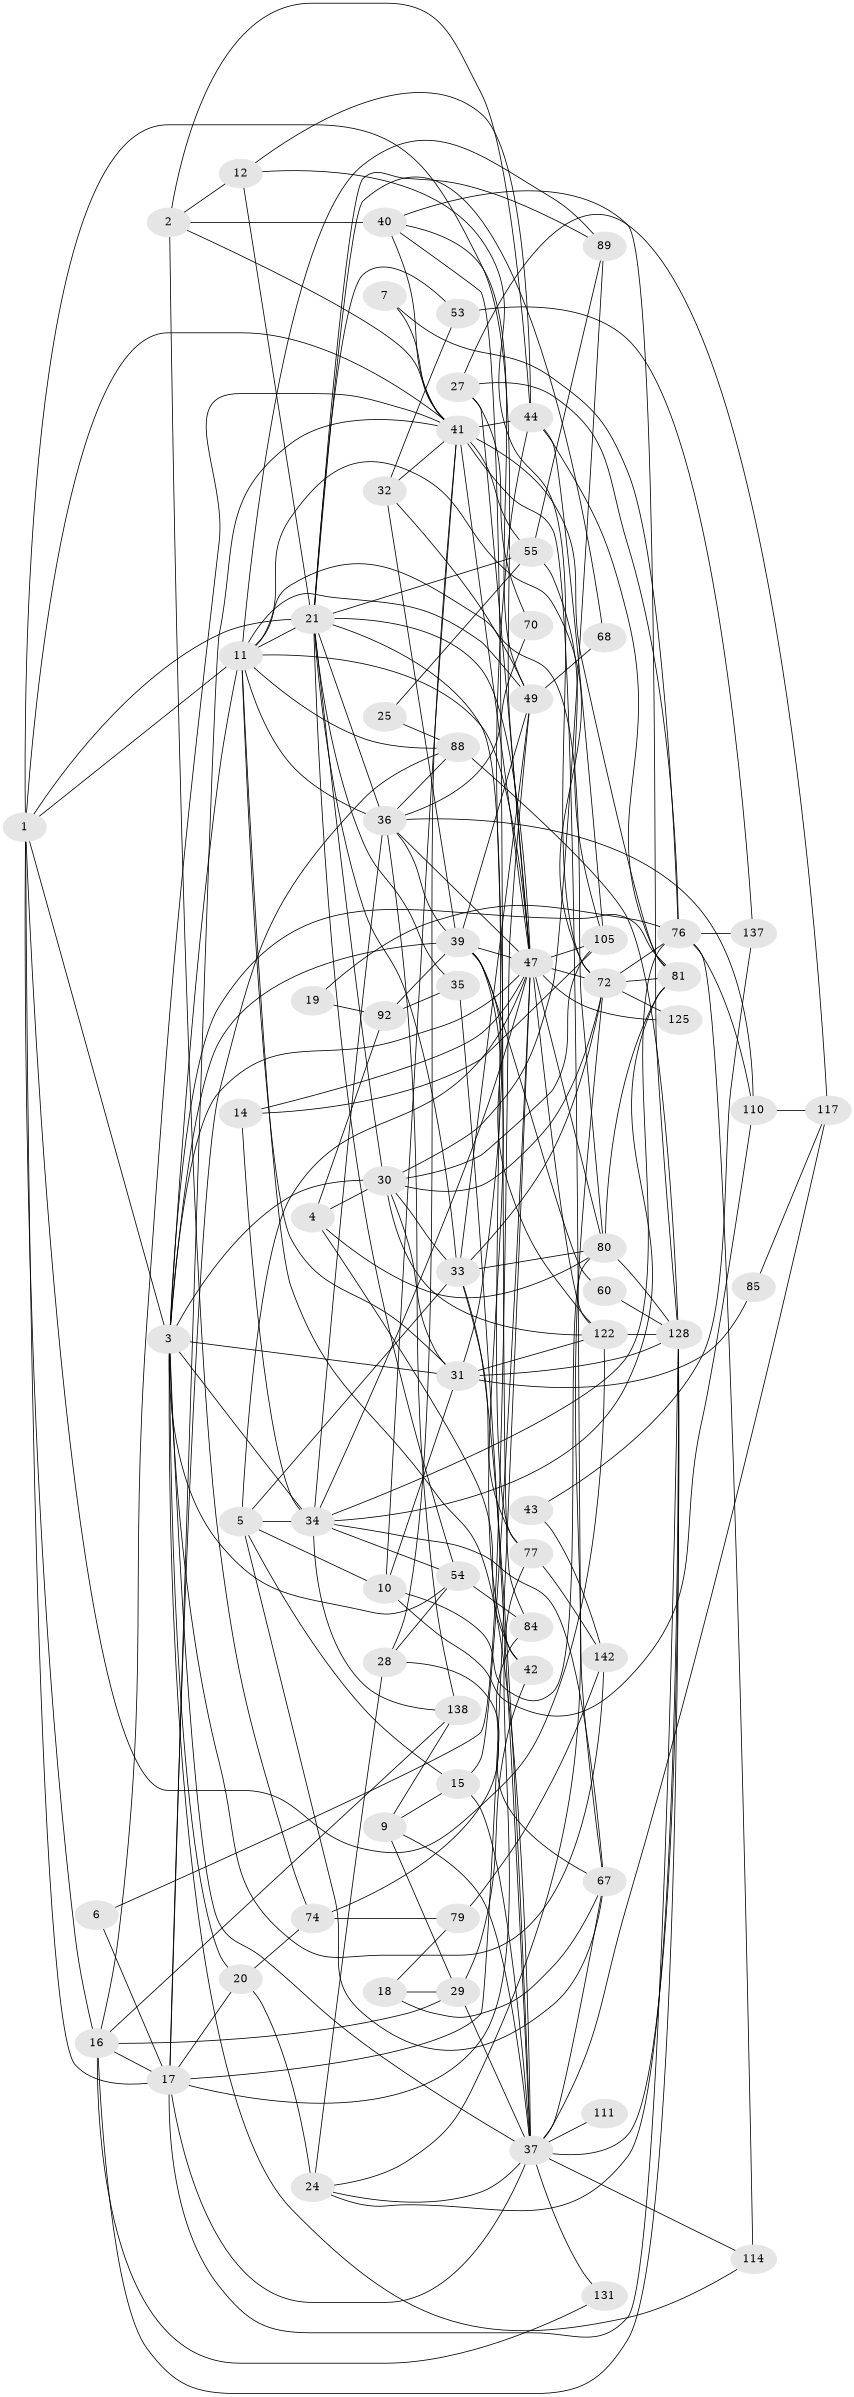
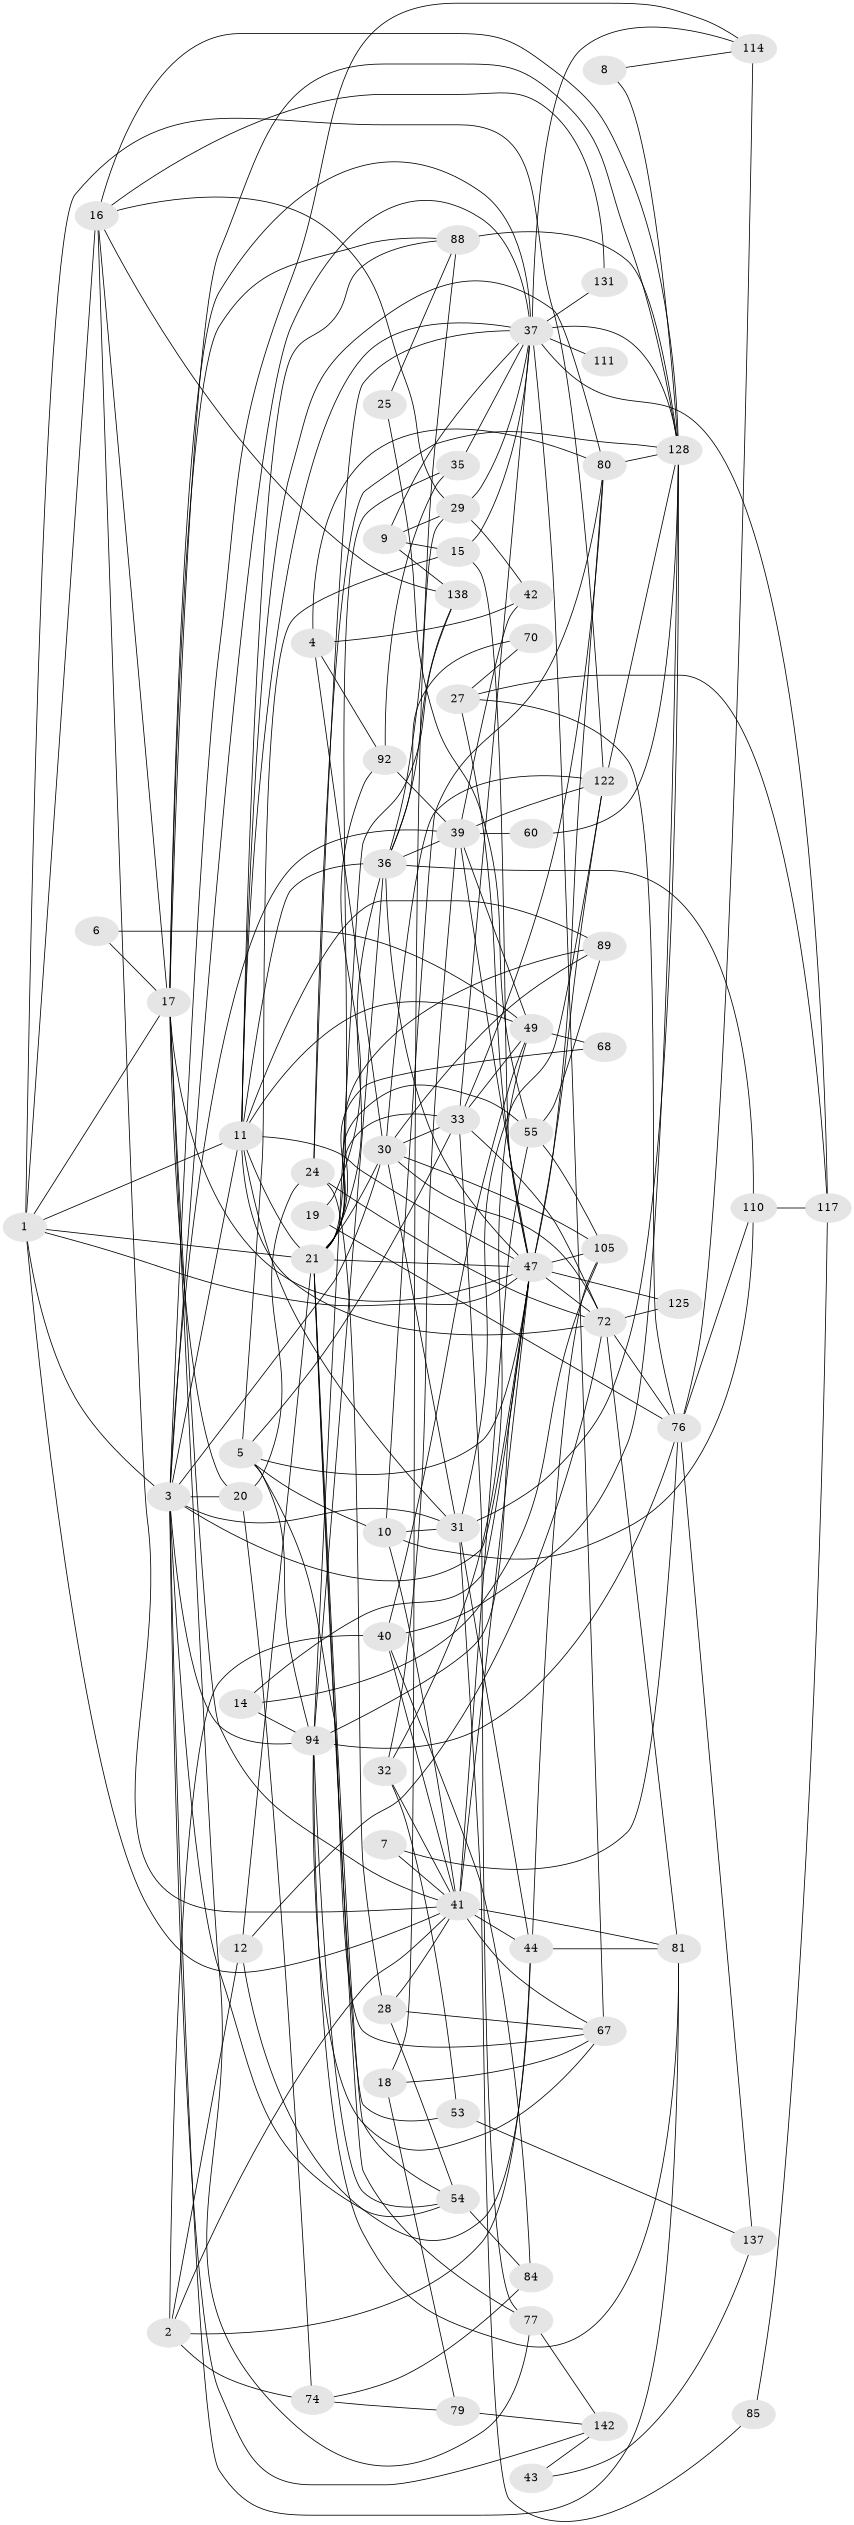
node "8": added
edge "81" -- "80": removed
node "34": label "34" -> "94"
